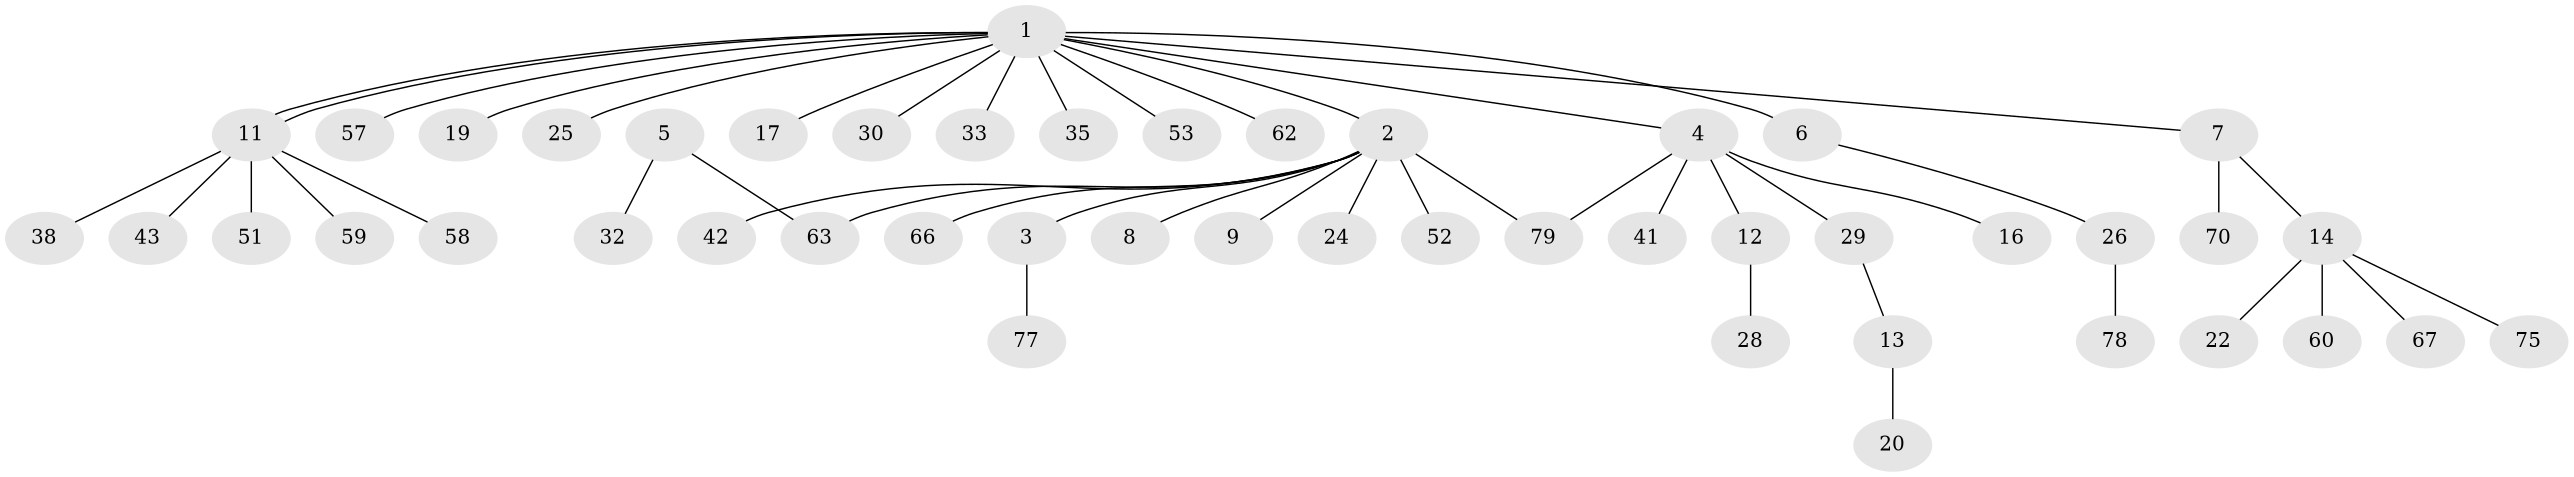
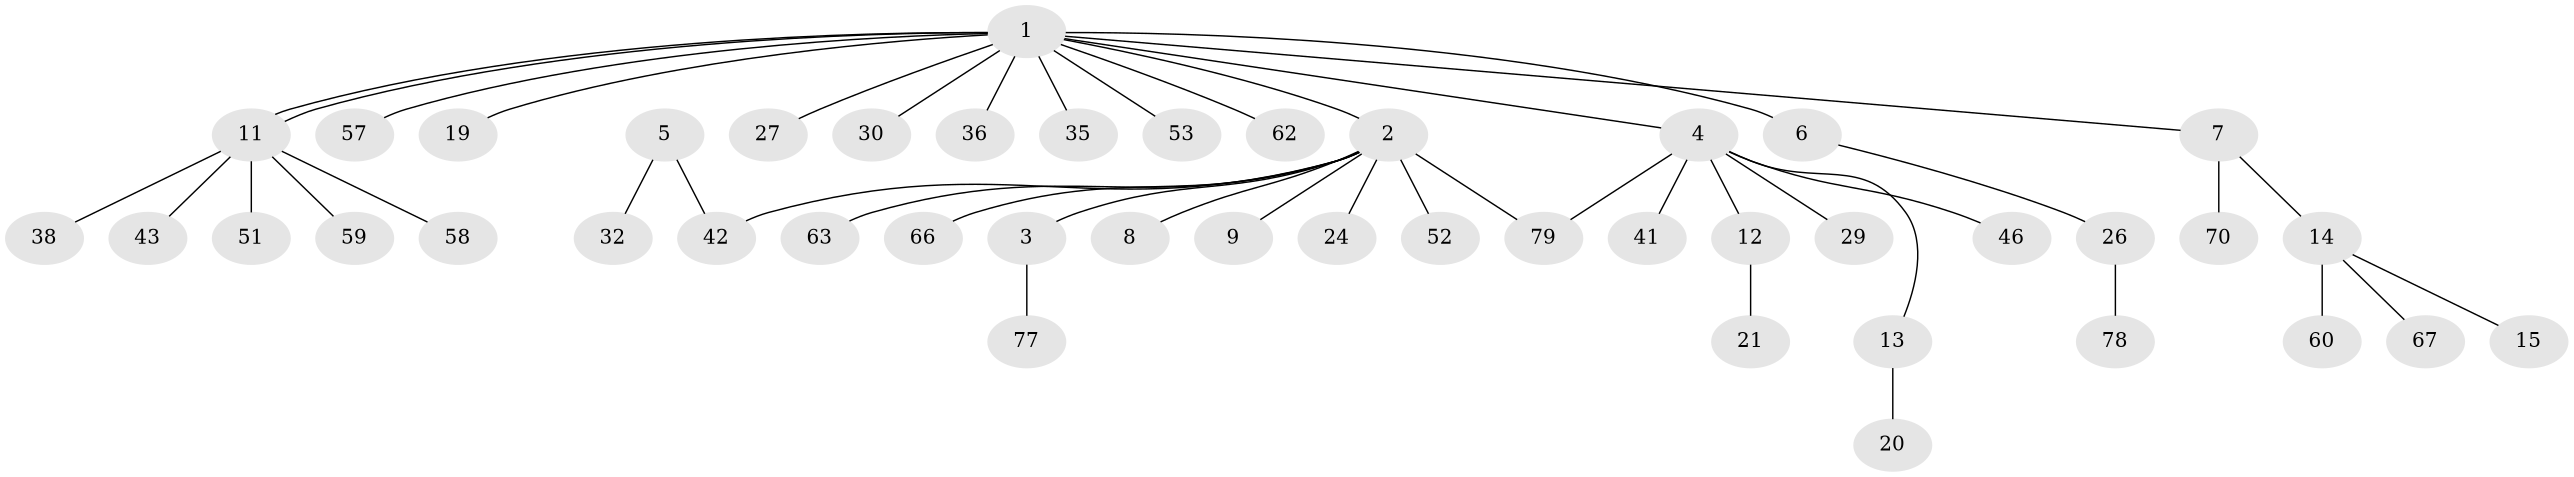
node "25": removed
node "17": label "17" -> "27"
node "33": label "33" -> "36"
edge "5" -- "63": now "5" -- "42"
node "16": label "16" -> "46"
edge "29" -- "13": now "4" -- "13"
node "28": label "28" -> "21"
node "22": removed
node "75": label "75" -> "15"
